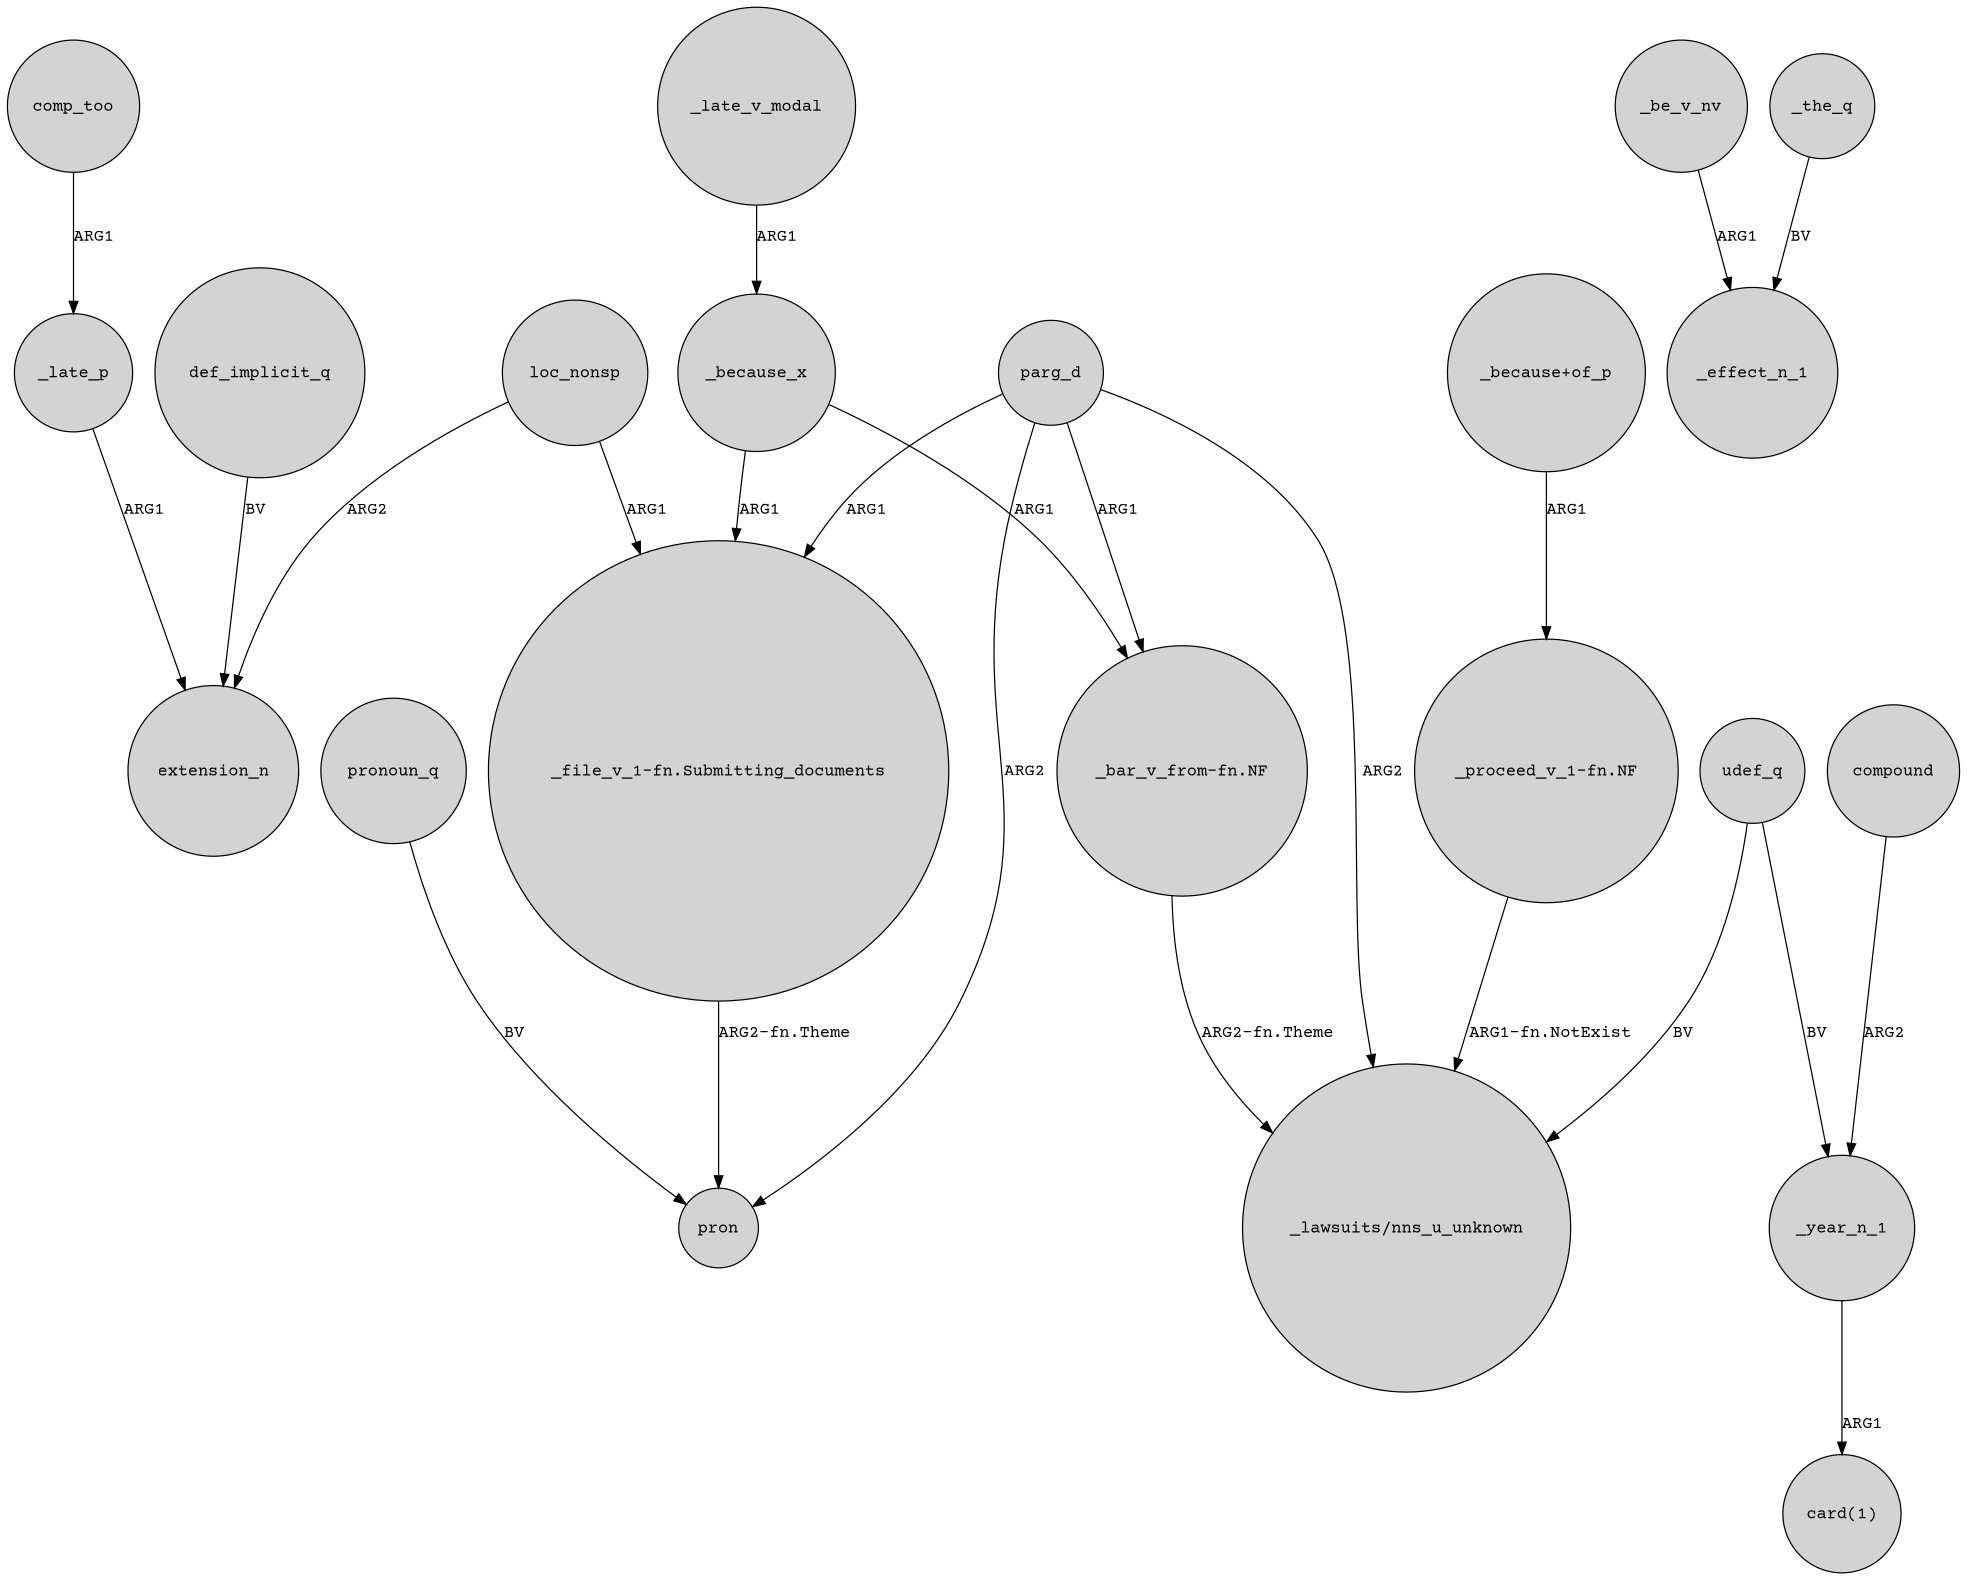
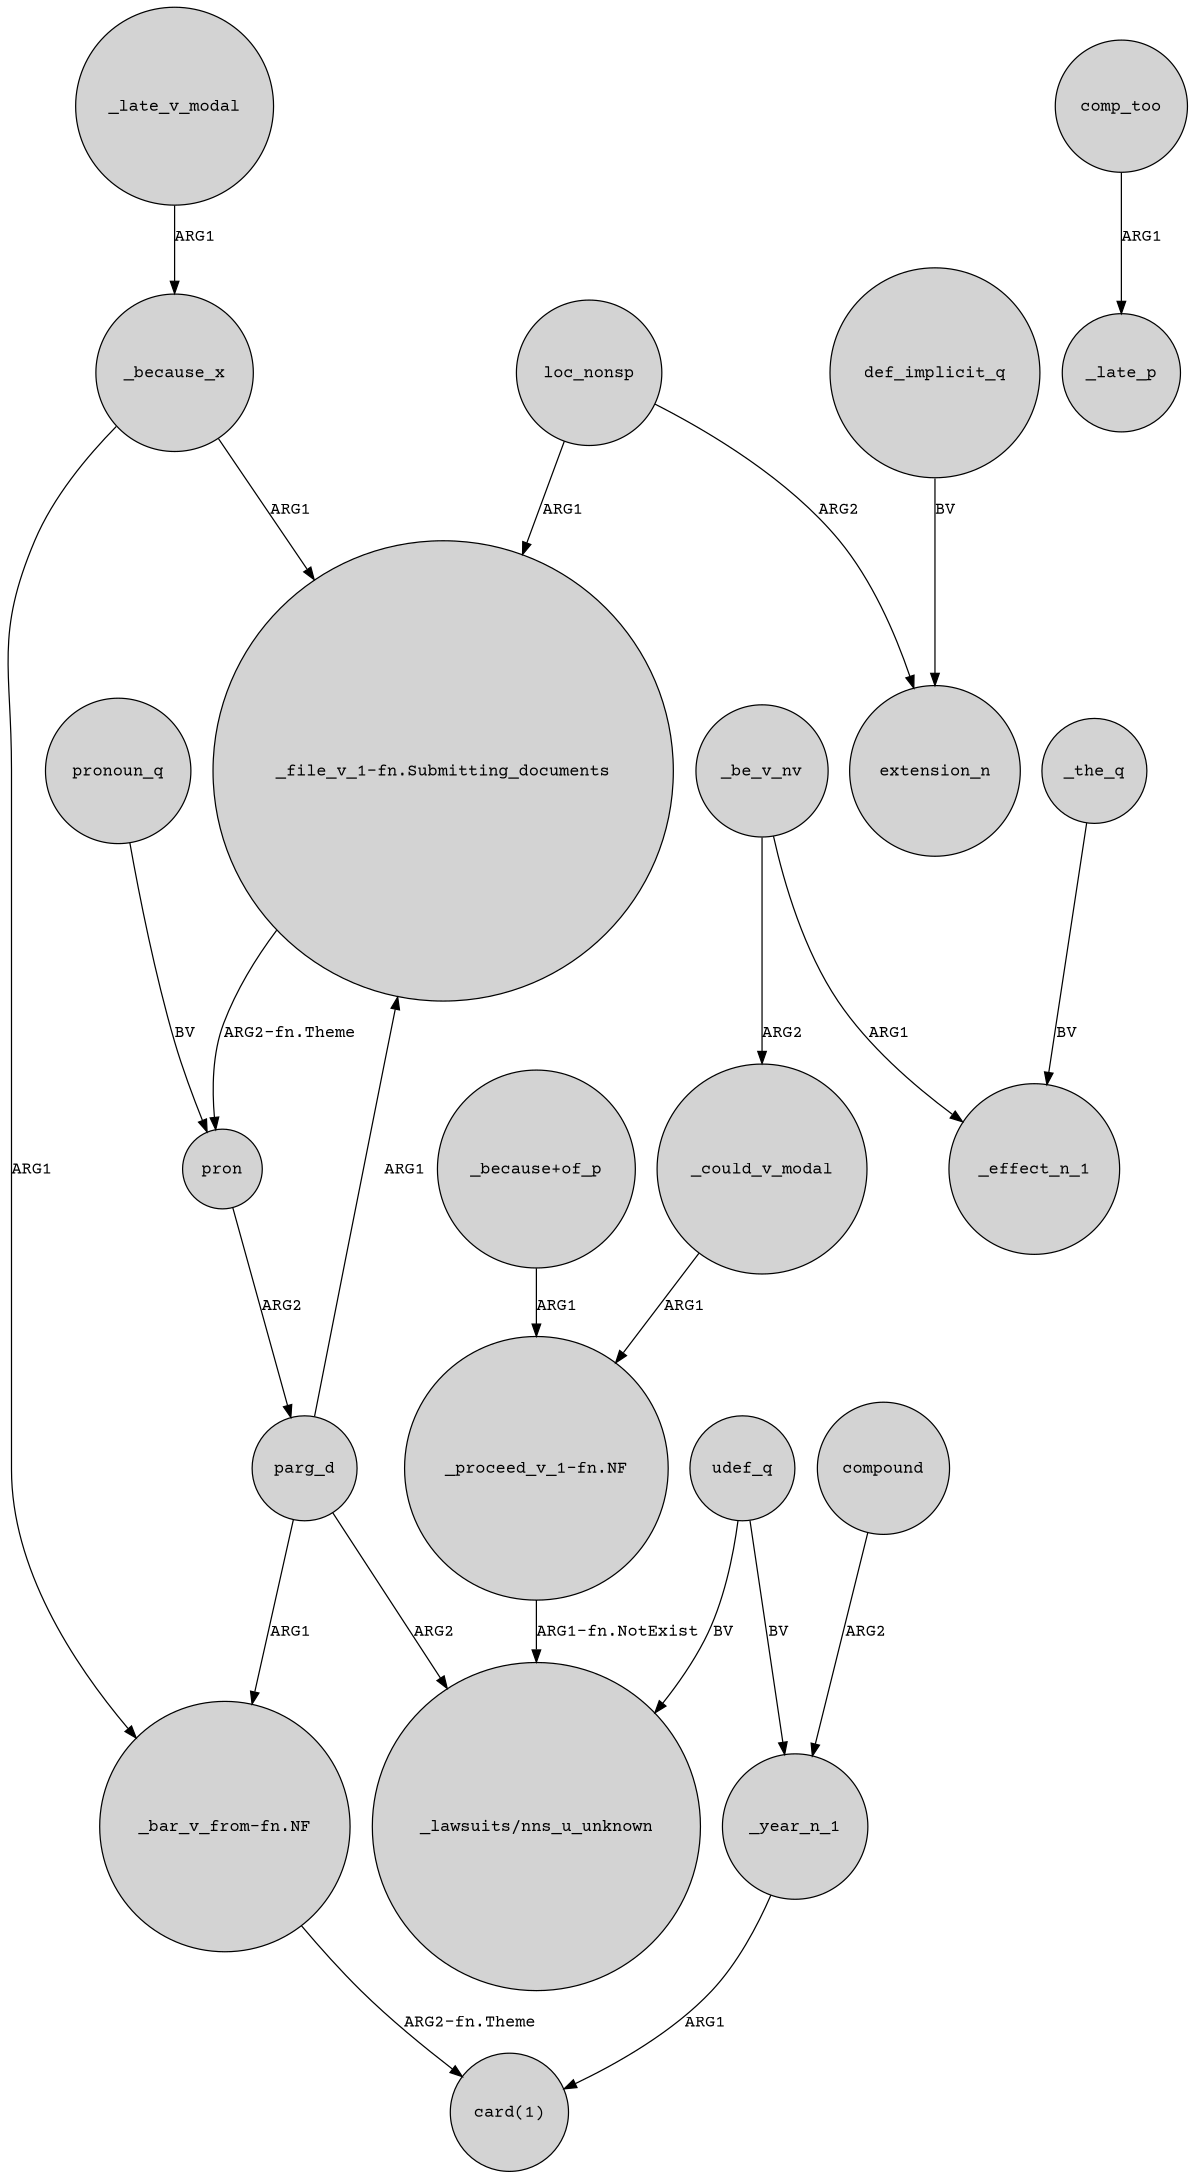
edge "_late_p" -> "extension_n": removed, label "ARG1"
edge "parg_d" -> "pron": reversed
edge "_bar_v_from-fn.NF" -> "_lawsuits/nns_u_unknown": now "_bar_v_from-fn.NF" -> "card(1)"
node "_could_v_modal": added
